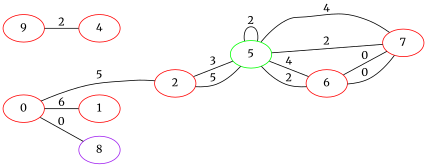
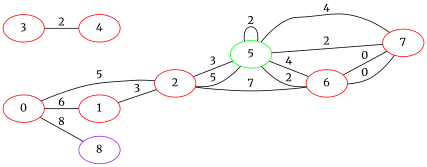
node "9": label "9" -> "3"
edge "2" -- "6": added, label "7"
edge "2" -- "1": added, label "3"
edge "0" -- "8": label "0" -> "8"
